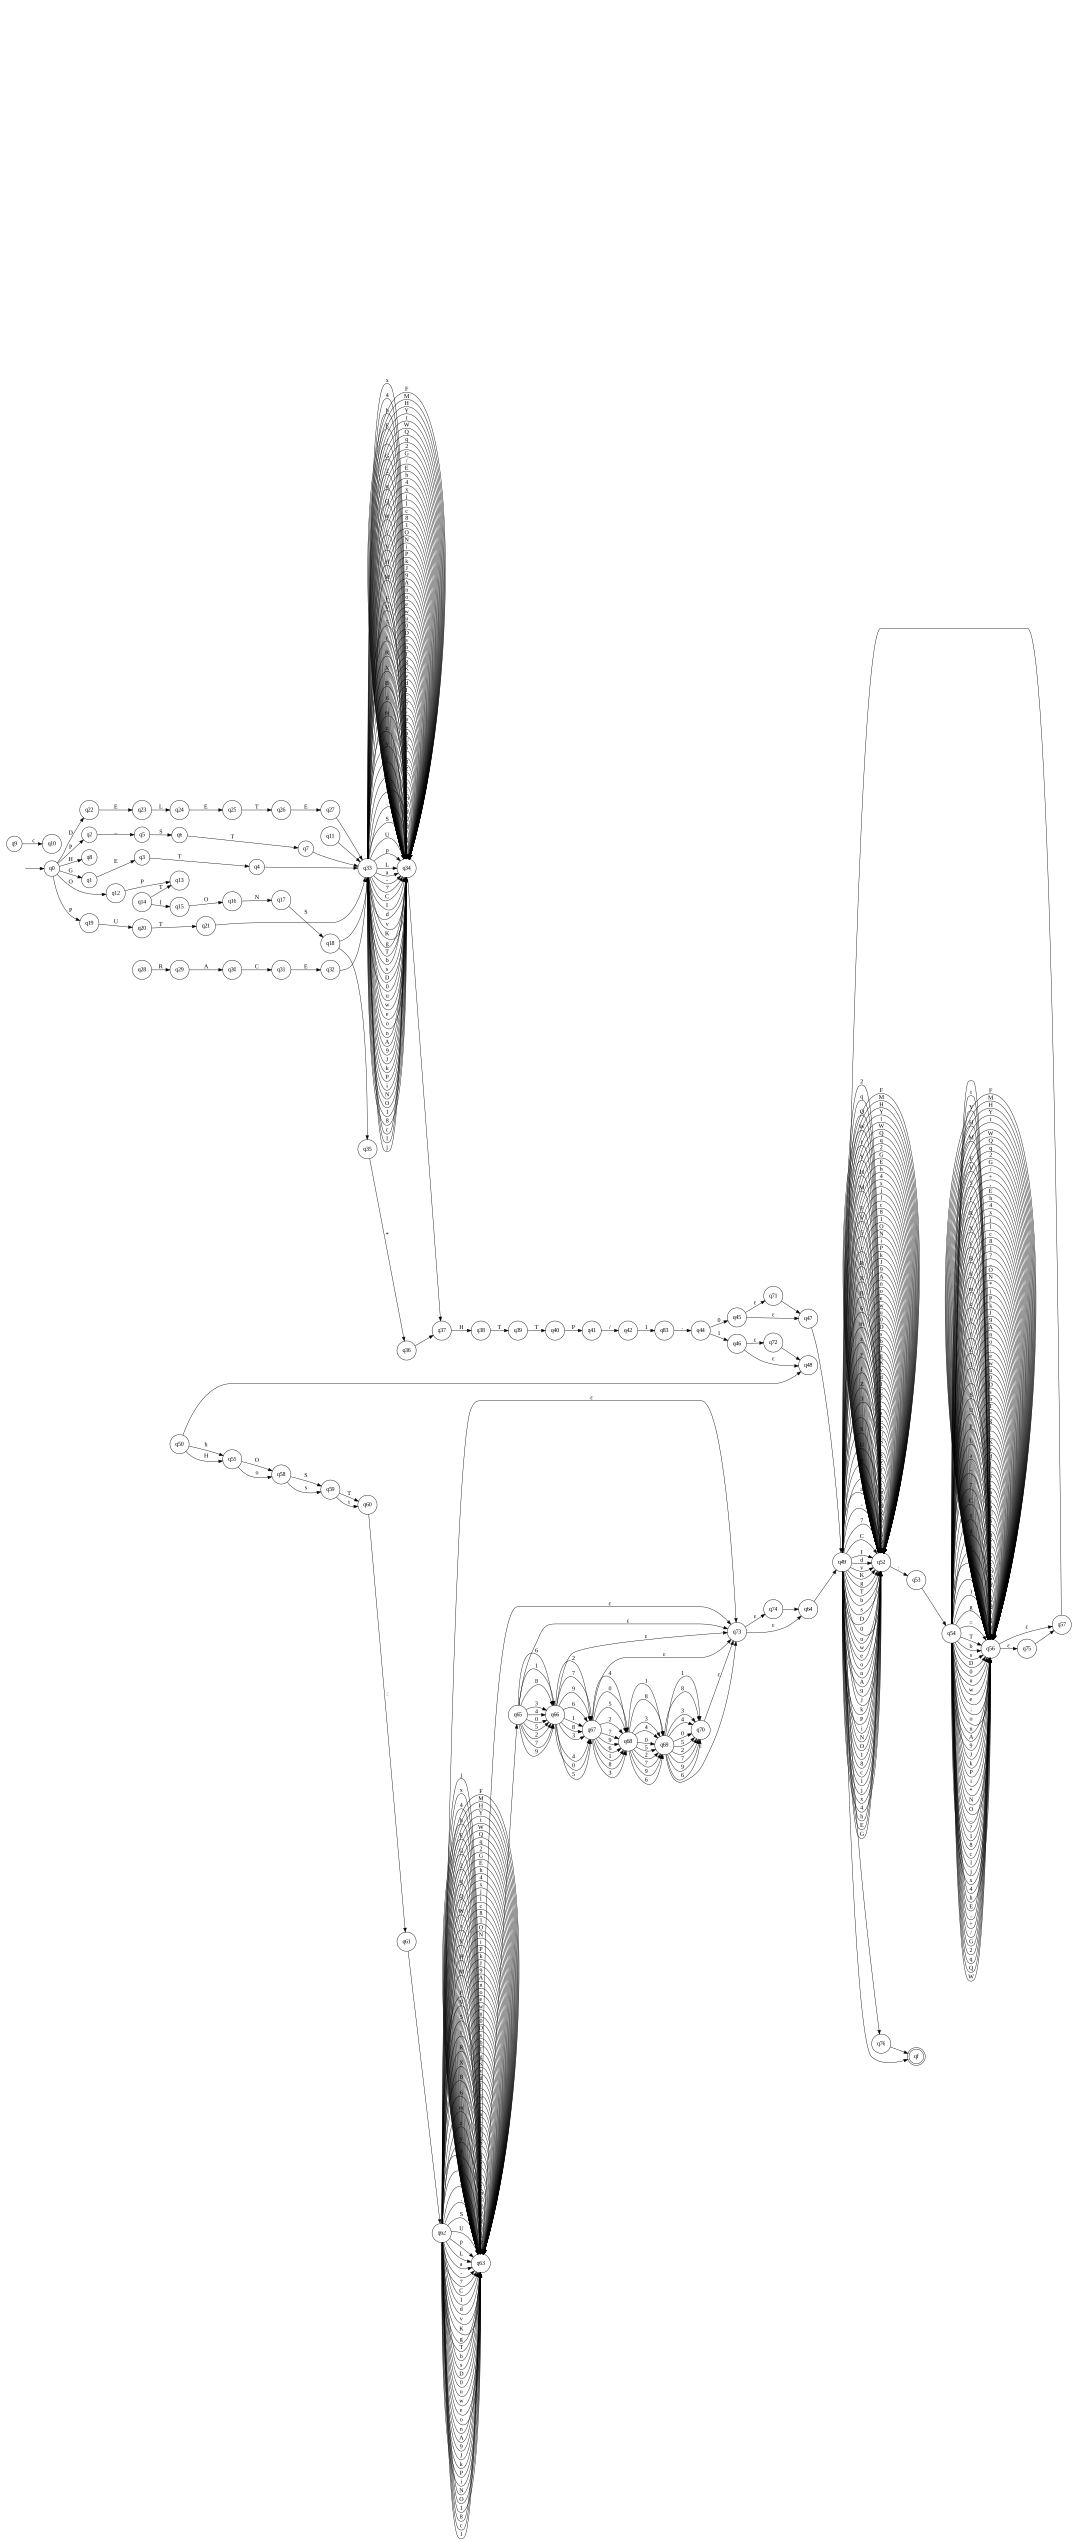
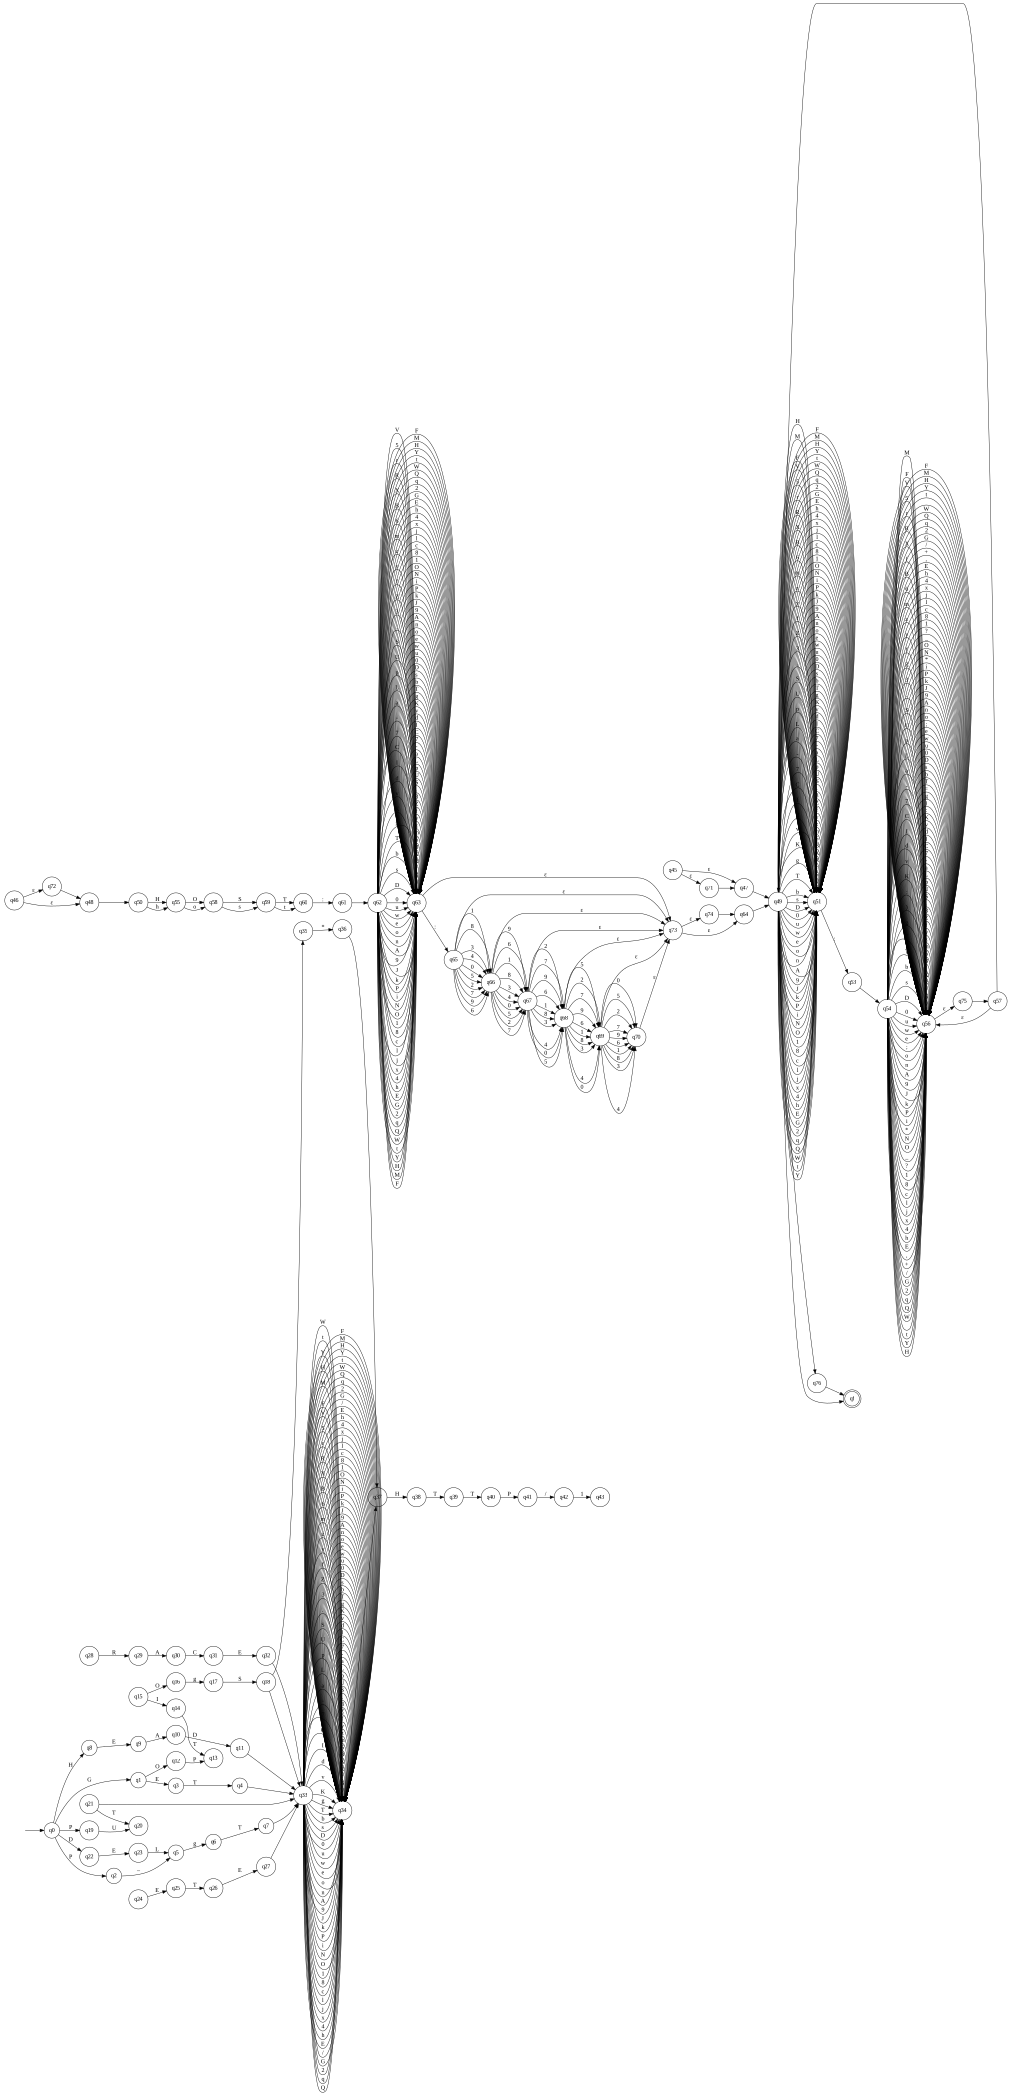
edge "q23" -> "q24": now "q23" -> "q5"
edge "q5" -> "q6": label "S" -> "g"
edge "q9" -> "q10": label "c" -> "A"
edge "q0" -> "q12": now "q1" -> "q12"
edge "q16" -> "q17": label "N" -> "g"
edge "q14" -> "q15": reversed
edge "q20" -> "q21": reversed
node "q83": label "q83" -> "q43"
node "q44": removed
edge "q50" -> "q48": reversed
node "q52": label "q52" -> "q51"
edge "q62" -> "q73": now "q68" -> "q73"
edge "q56" -> "q57": reversed
edge "q10" -> "q11": added, label "D"
edge "q8" -> "q9": added, label "E"
